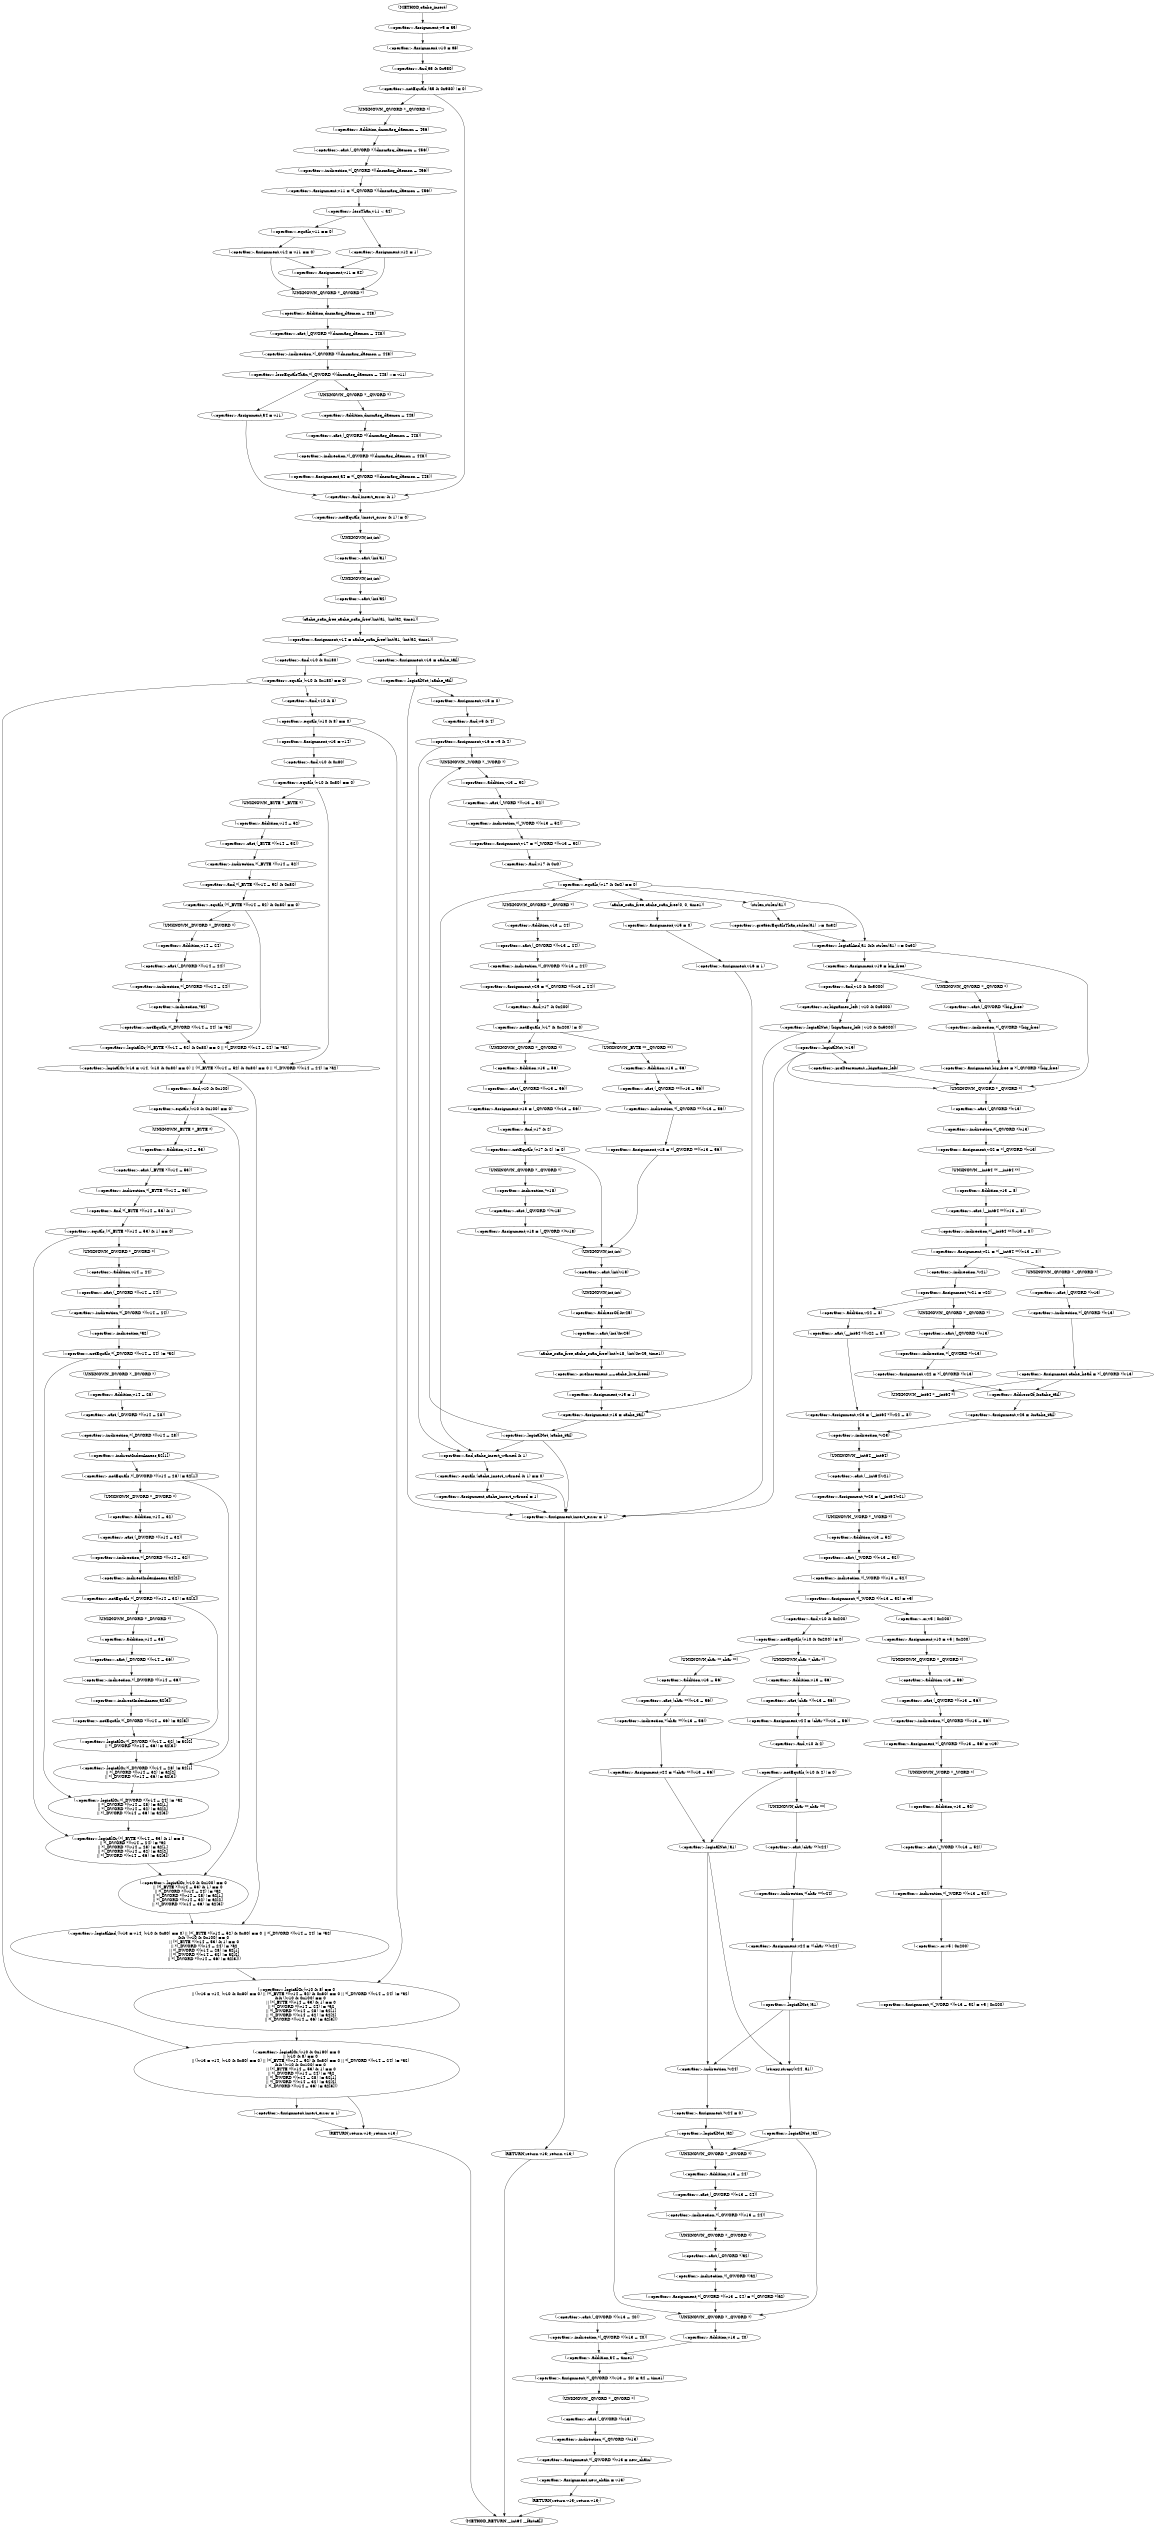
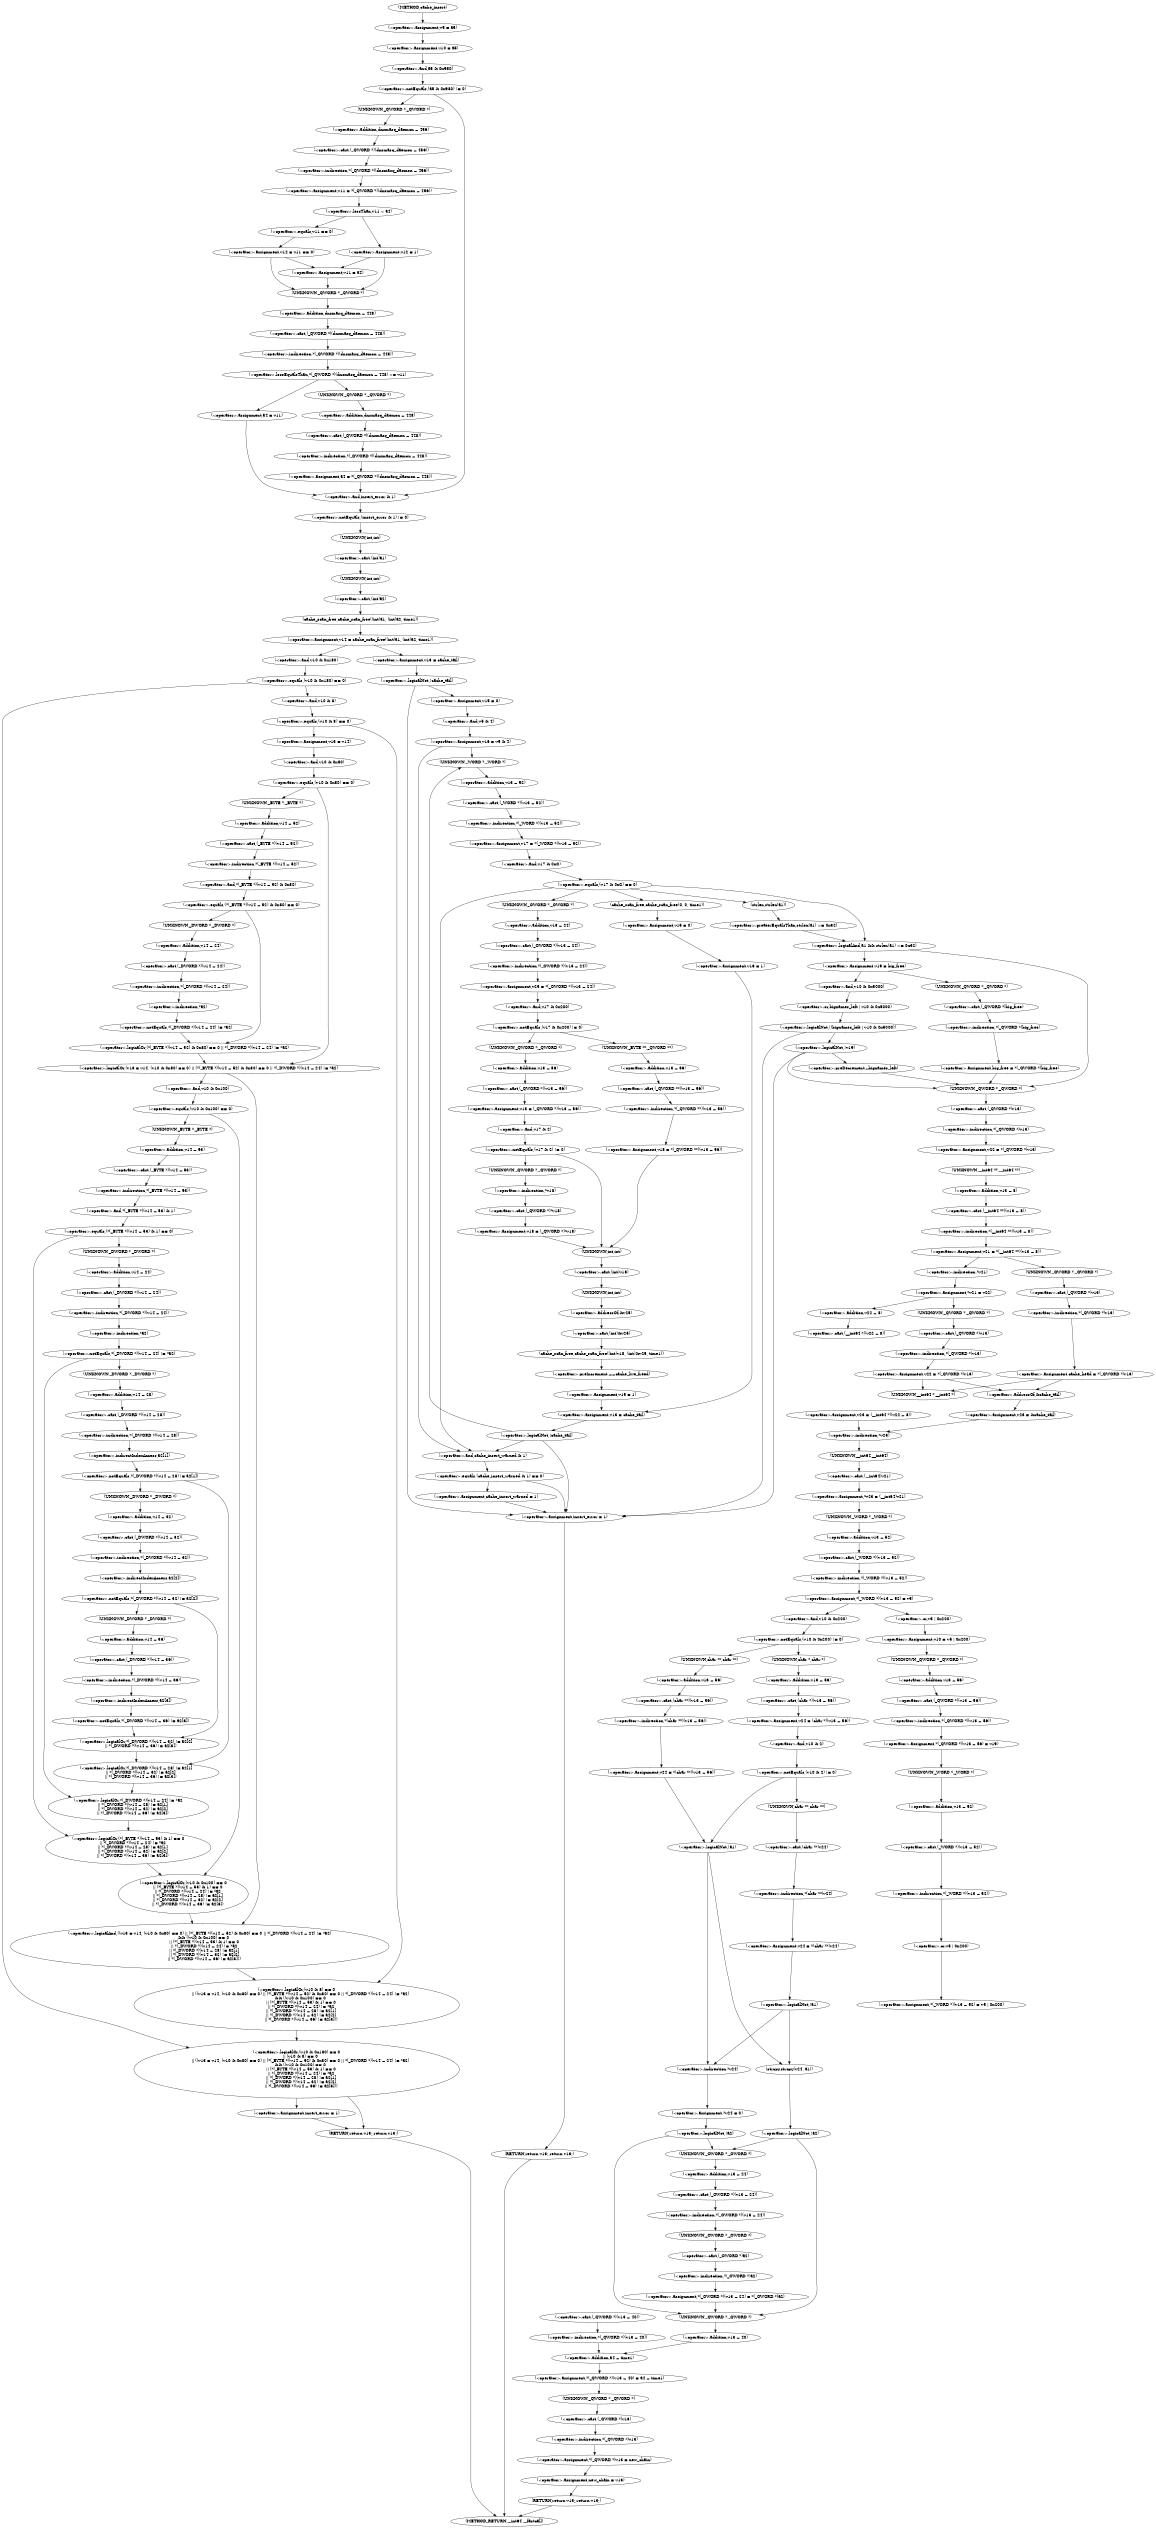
edge "(<operator>.cast,(__int64 *)(v22 + 8))" -> "(<operator>.assignment,v23 = (__int64 *)(v22 + 8))": removed
edge "(<operator>.cast,(_DWORD *)(v14 + 28))" -> "(<operator>.indirection,*(_DWORD *)(v14 + 28))": added
